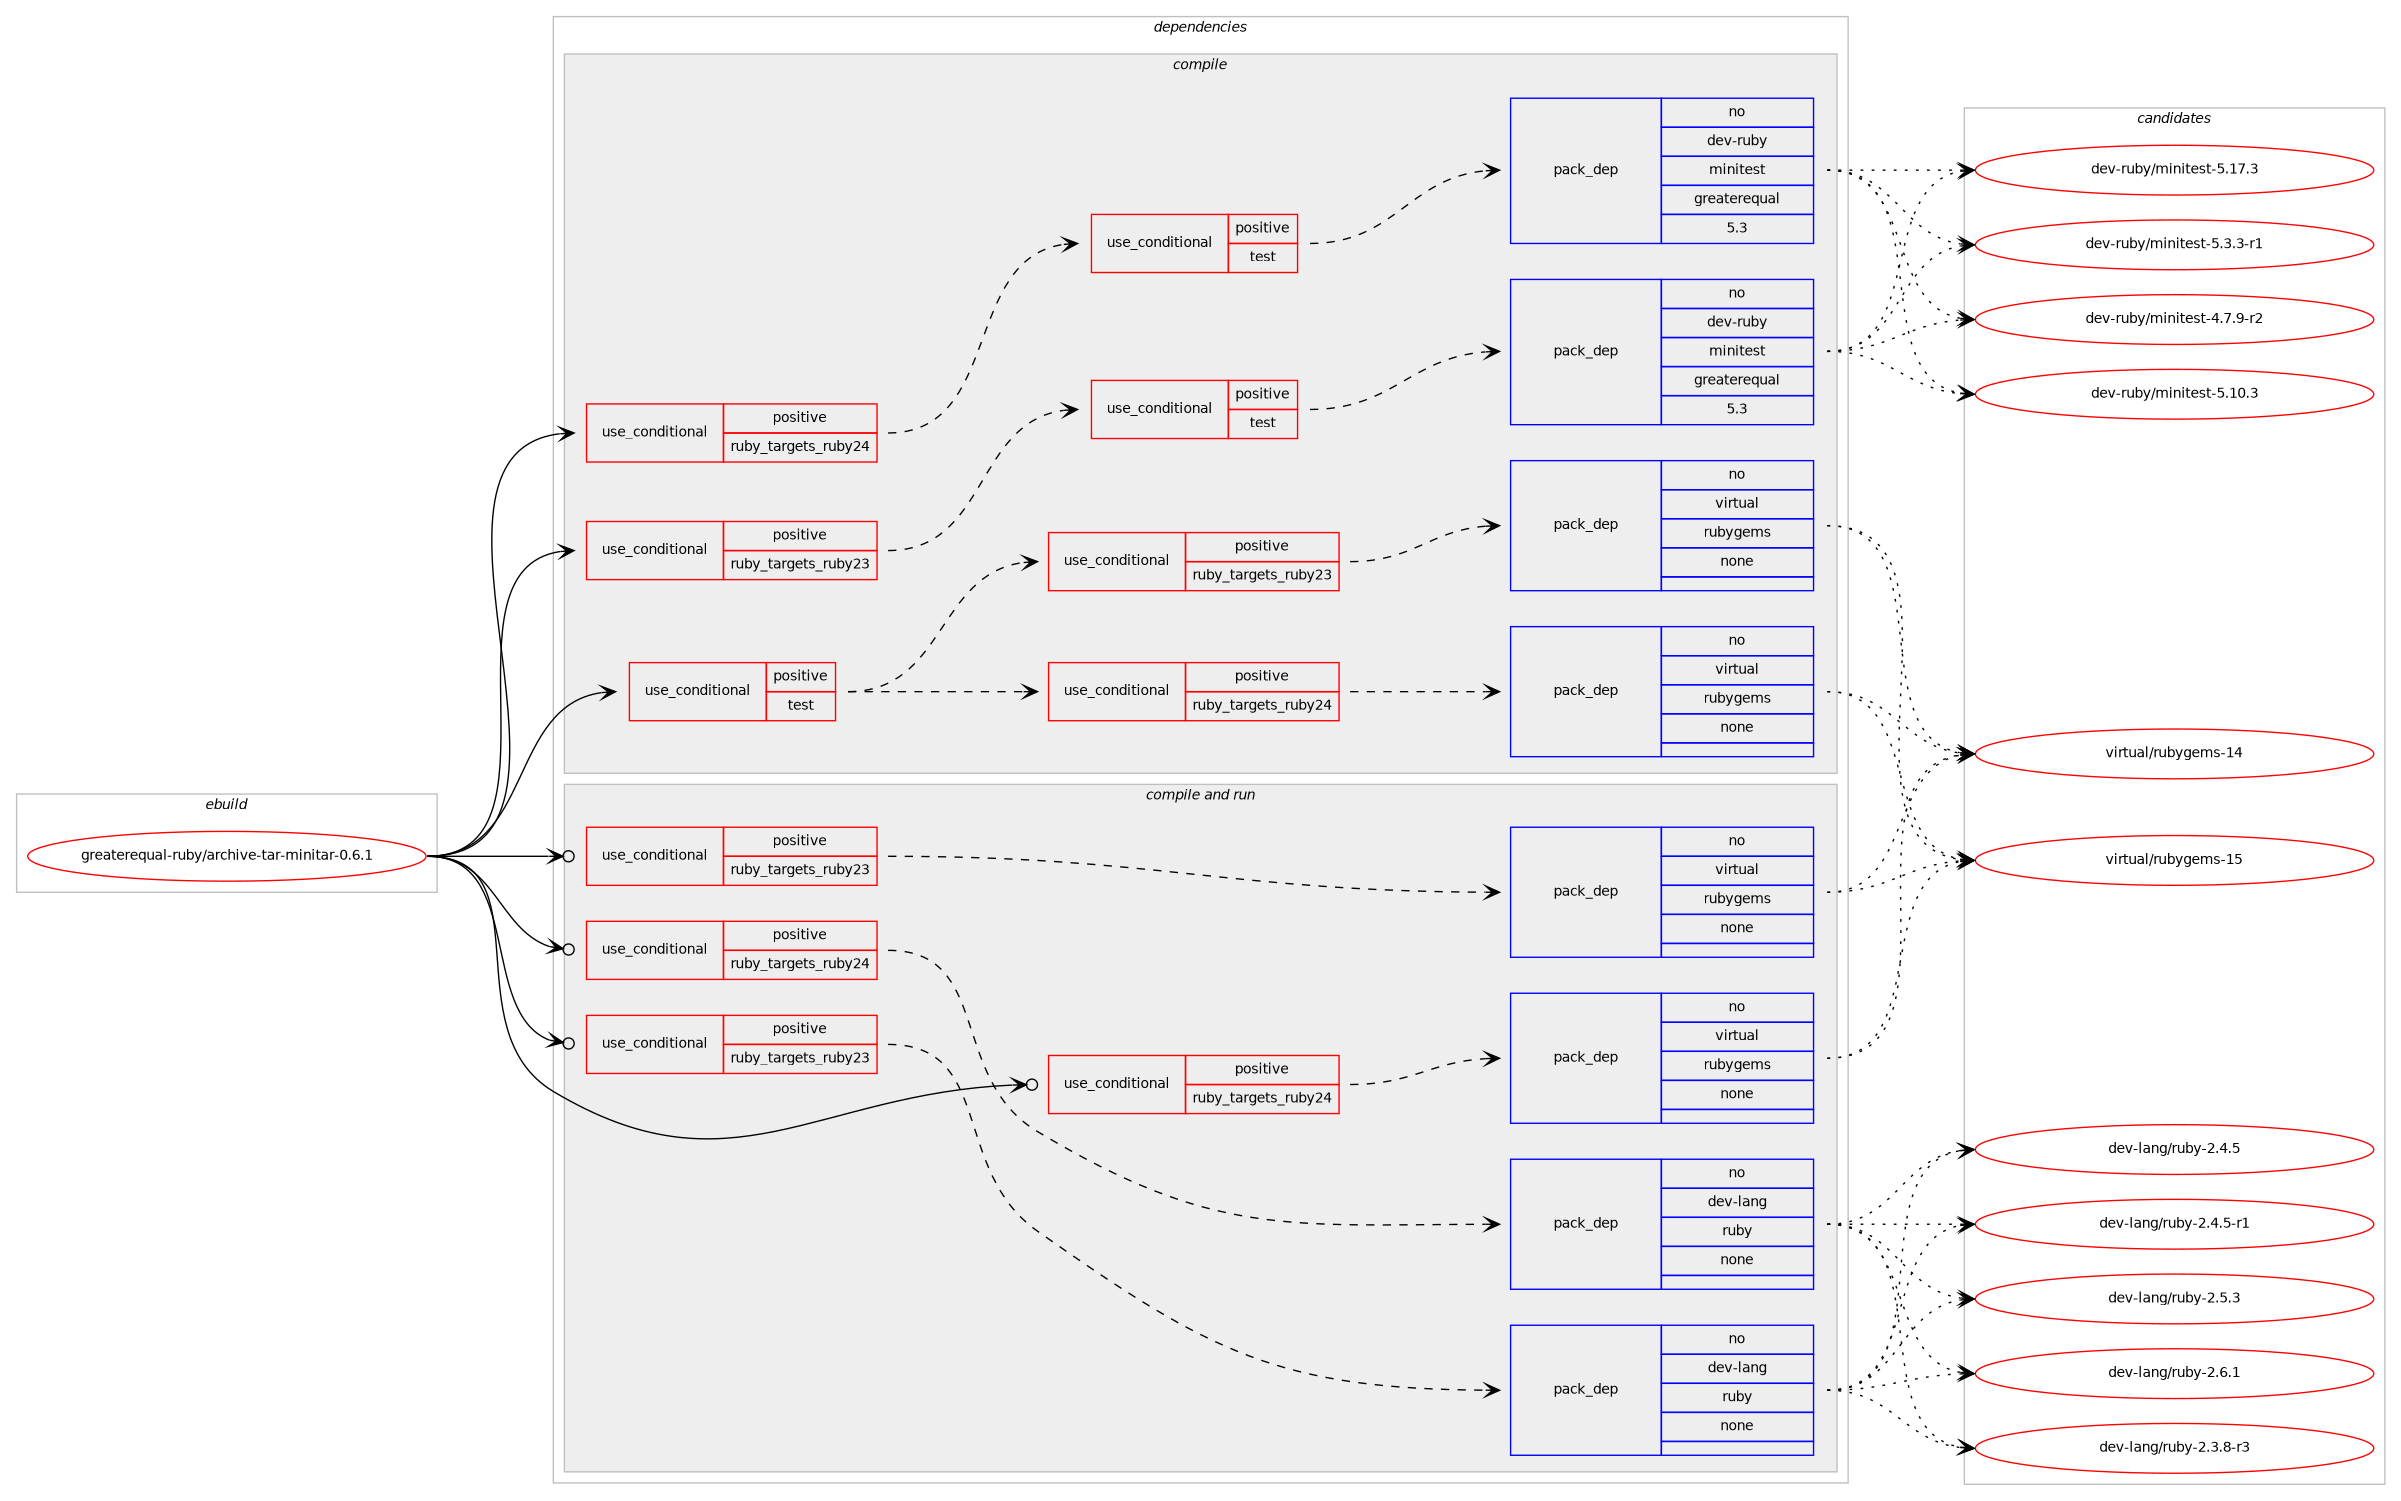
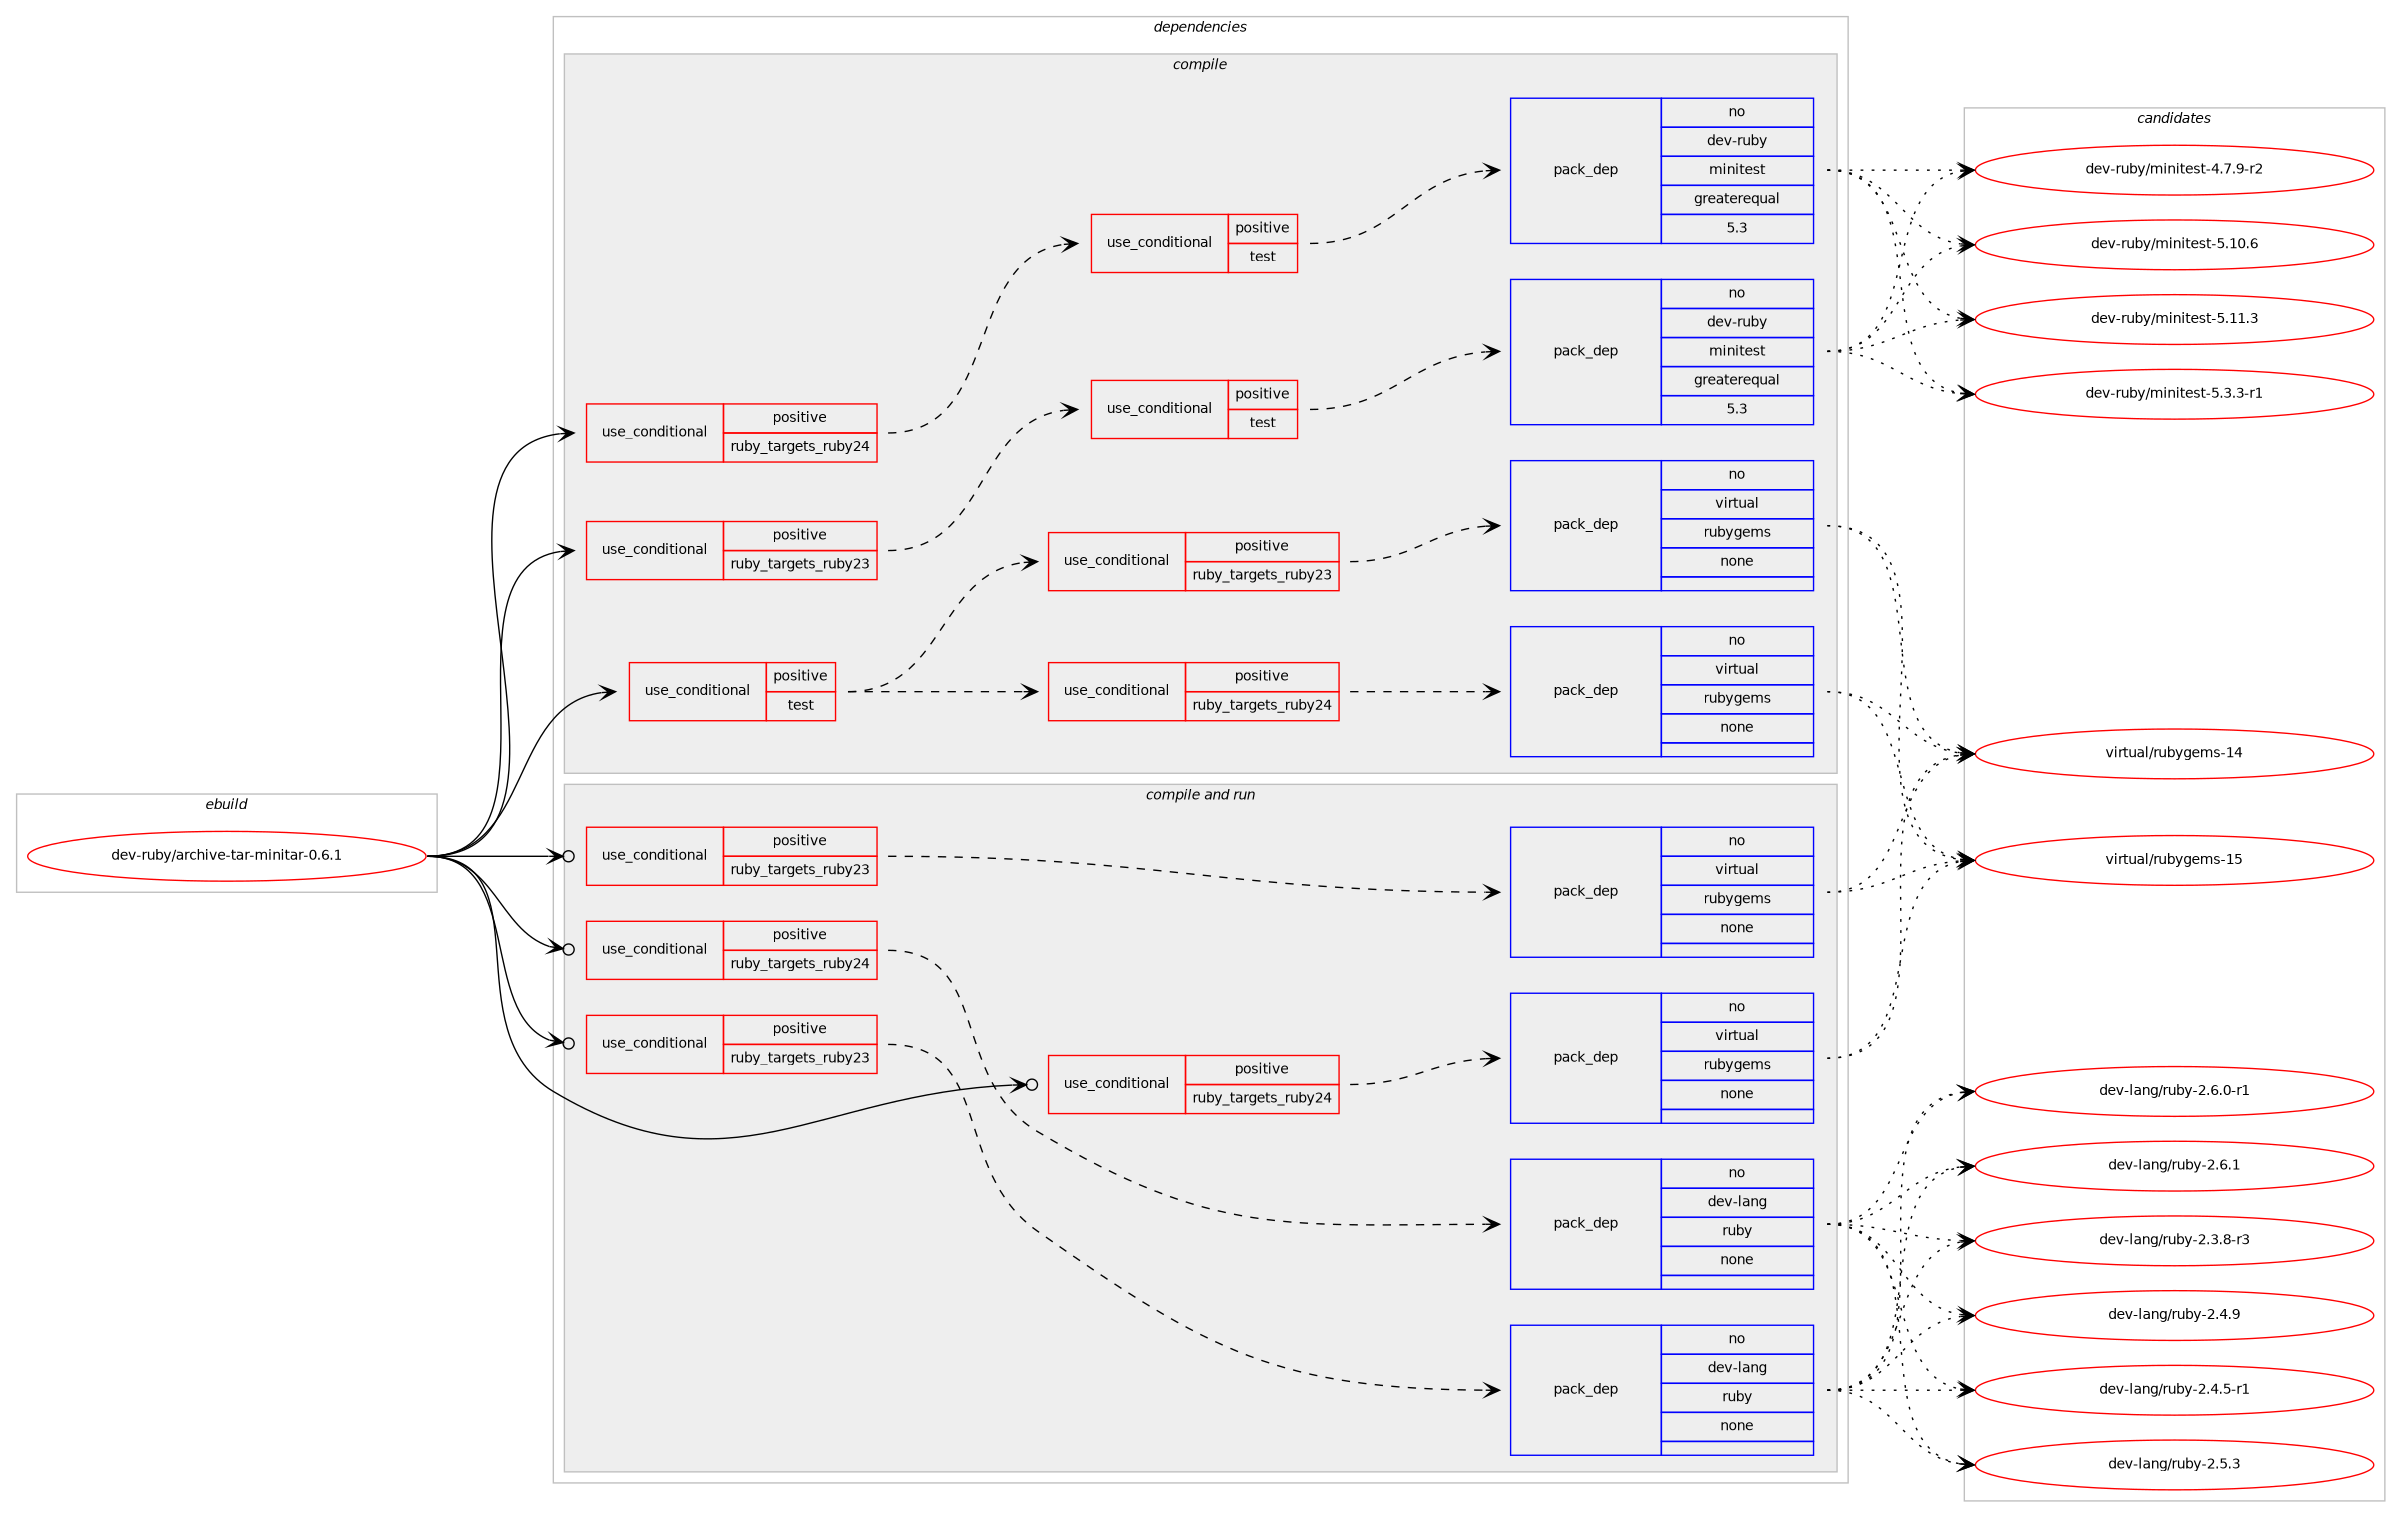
node "dev-ruby/minitest-5.17.3": label "dev-ruby/minitest-5.17.3" -> "dev-ruby/minitest-5.11.3"
node "dev-ruby/minitest-5.10.3": label "dev-ruby/minitest-5.10.3" -> "dev-ruby/minitest-5.10.6"
node "greaterequal-ruby/archive-tar-minitar-0.6.1": label "greaterequal-ruby/archive-tar-minitar-0.6.1" -> "dev-ruby/archive-tar-minitar-0.6.1"
node "dev-lang/ruby-2.6.0-r1": added
node "dev-lang/ruby-2.4.5": label "dev-lang/ruby-2.4.5" -> "dev-lang/ruby-2.4.9"
